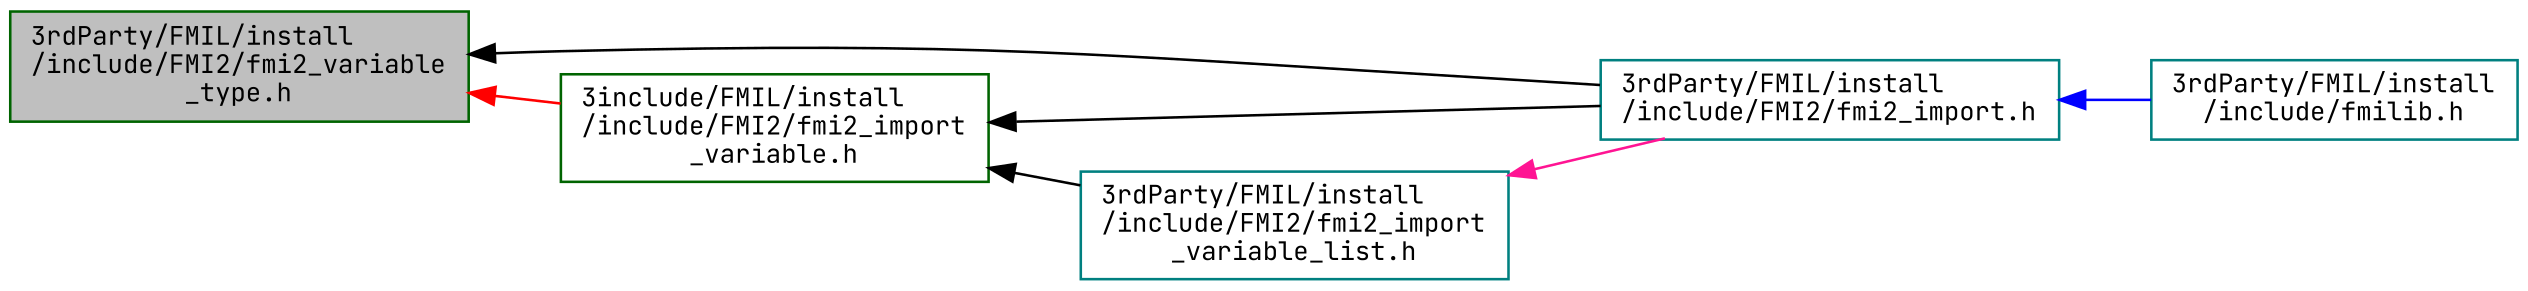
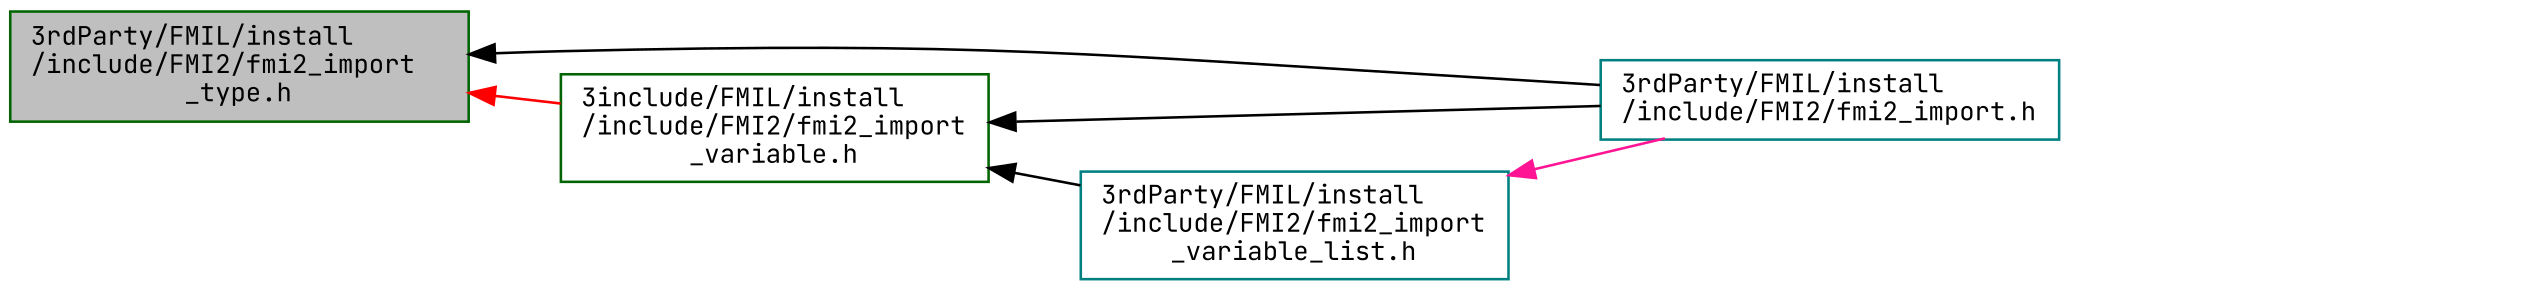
node "3rdParty/FMIL/install /include/FMI2/fmi2_variable _type.h": label "3rdParty/FMIL/install /include/FMI2/fmi2_variable _type.h" -> "3rdParty/FMIL/install /include/FMI2/fmi2_import _type.h"
node "3rdParty/FMIL/install /include/fmilib.h": removed
